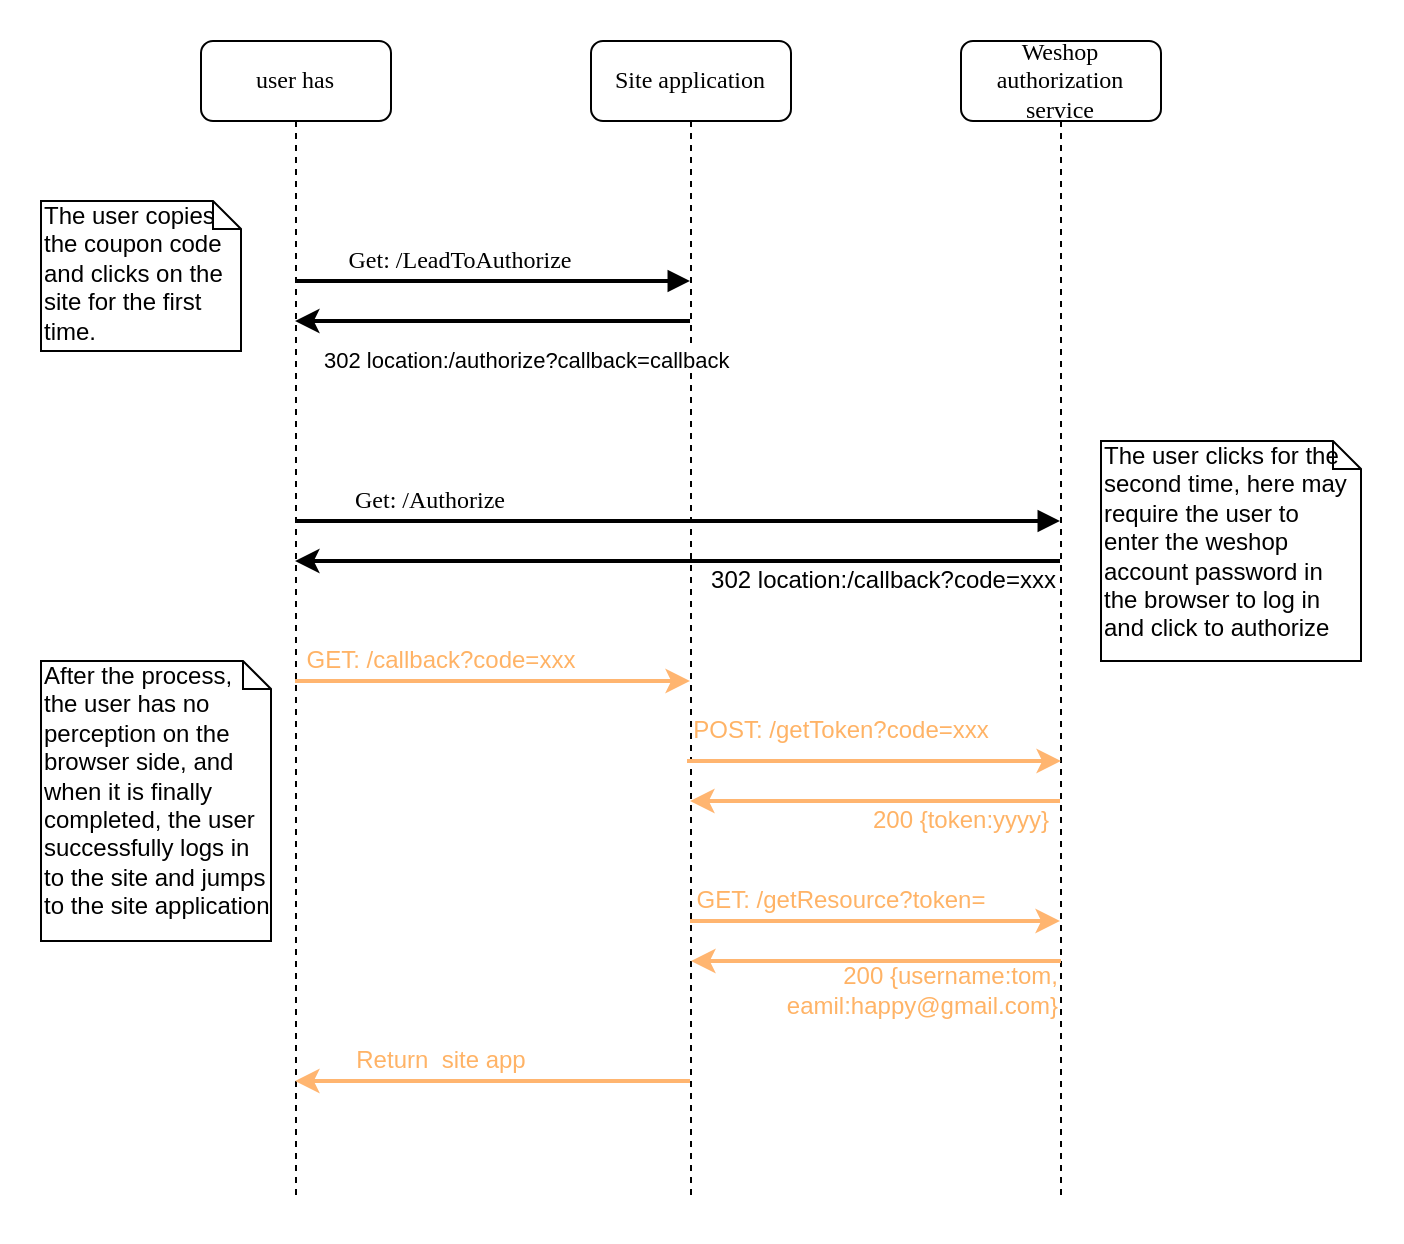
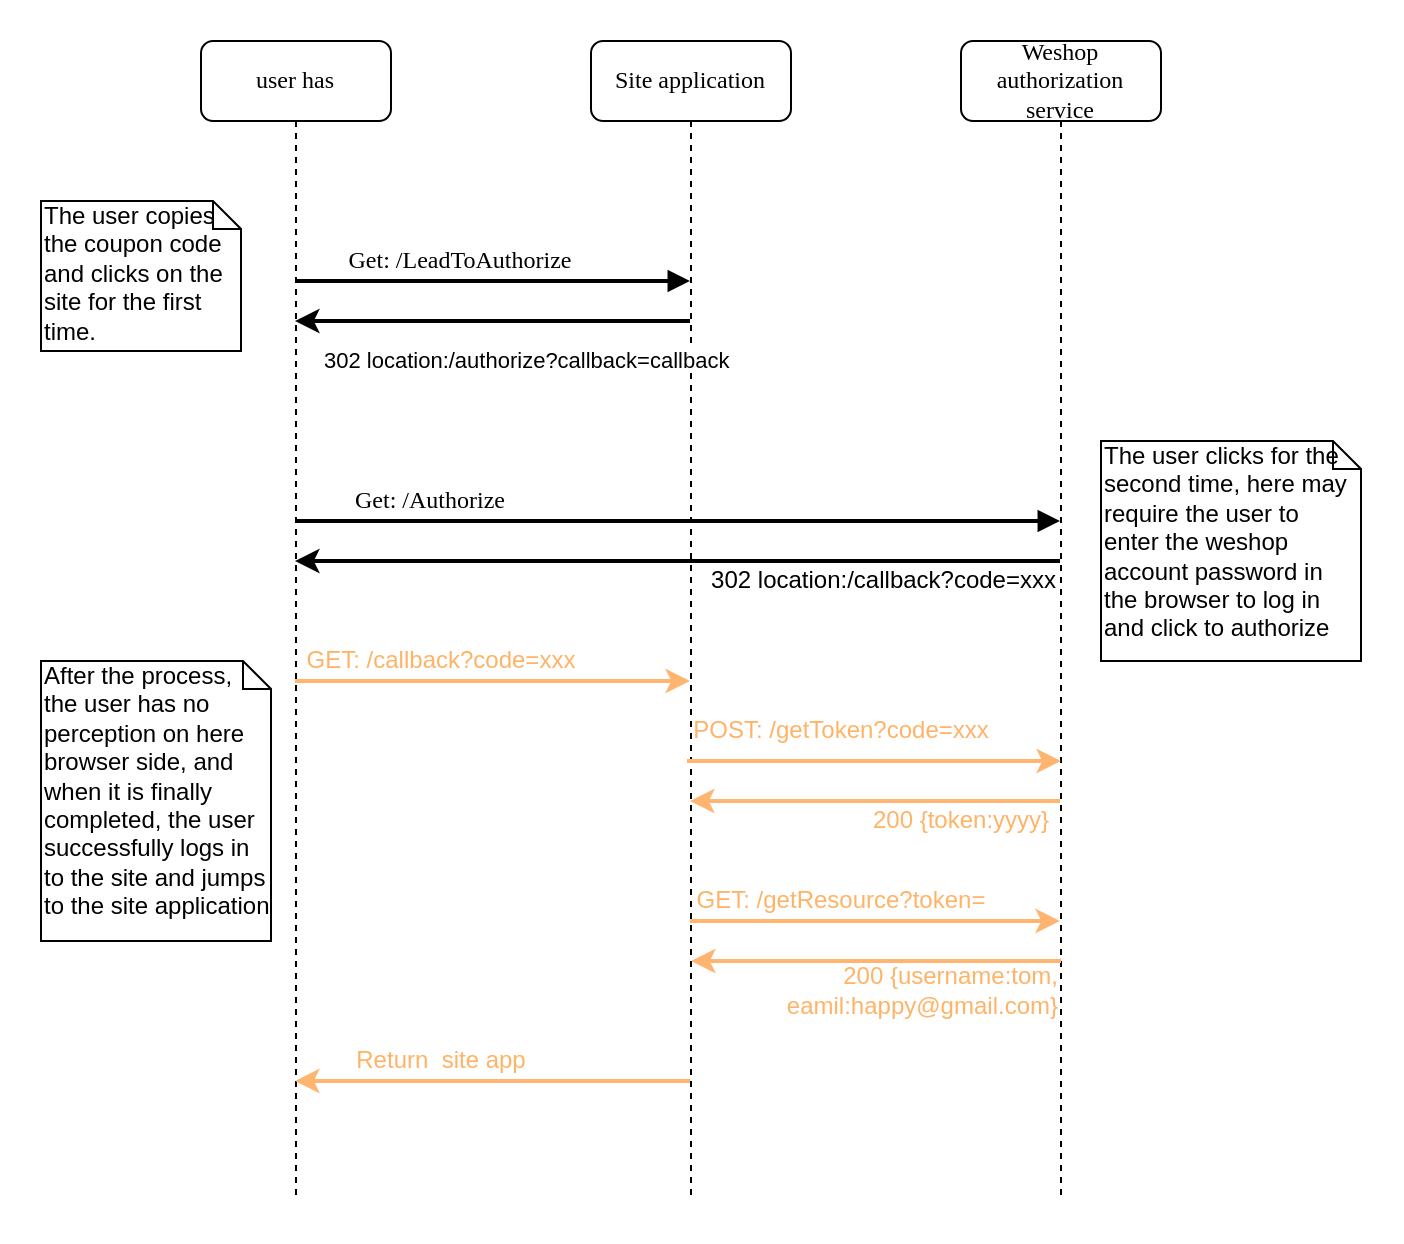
node "After the process, the user has no perception on the browser side, and when it is finally completed, the user successfully logs in to the site and jumps to the site application": label "After the process, the user has no perception on the browser side, and when it is finally completed, the user successfully logs in to the site and jumps to the site application" -> "After the process, the user has no perception on here browser side, and when it is finally completed, the user successfully logs in to the site and jumps to the site application"
